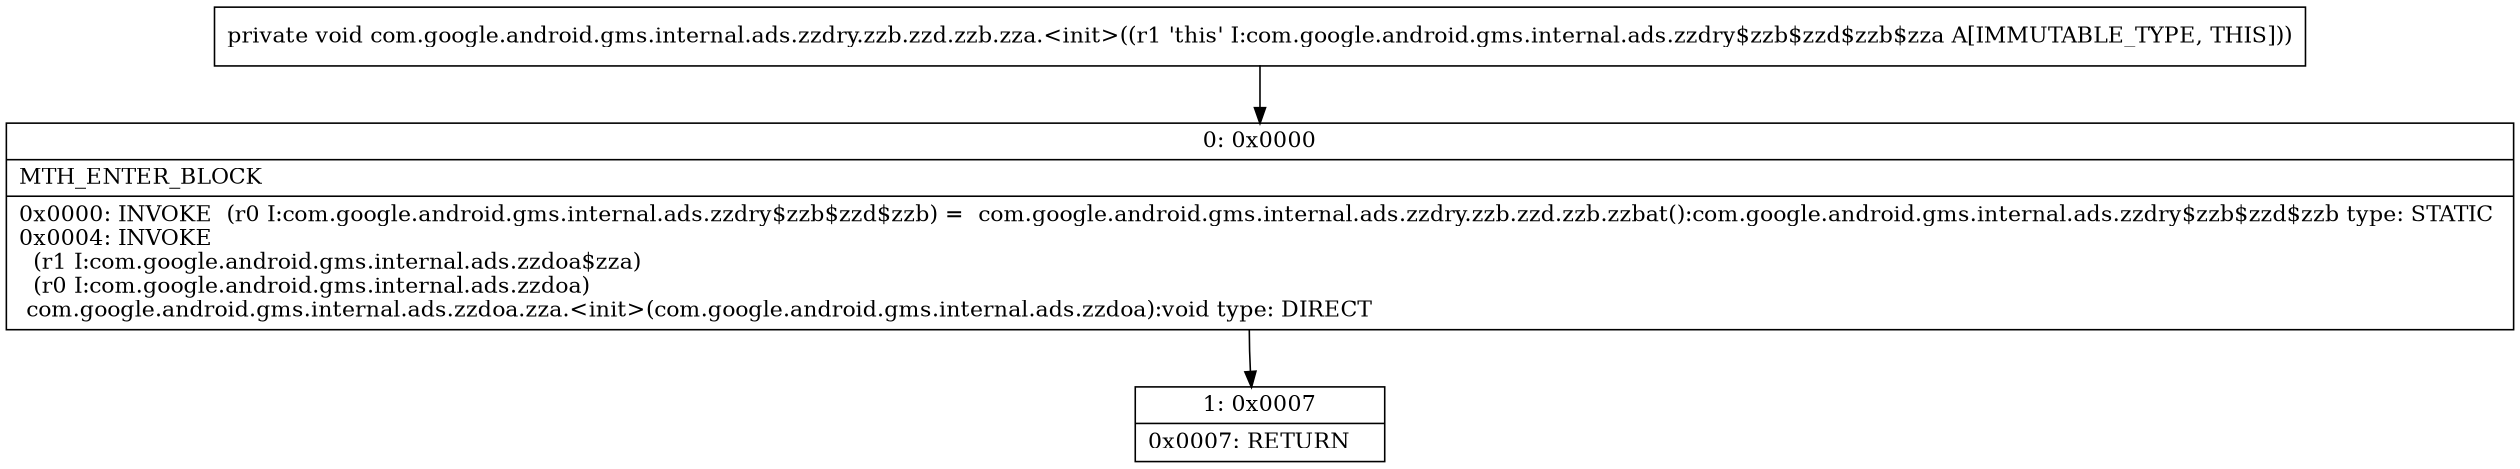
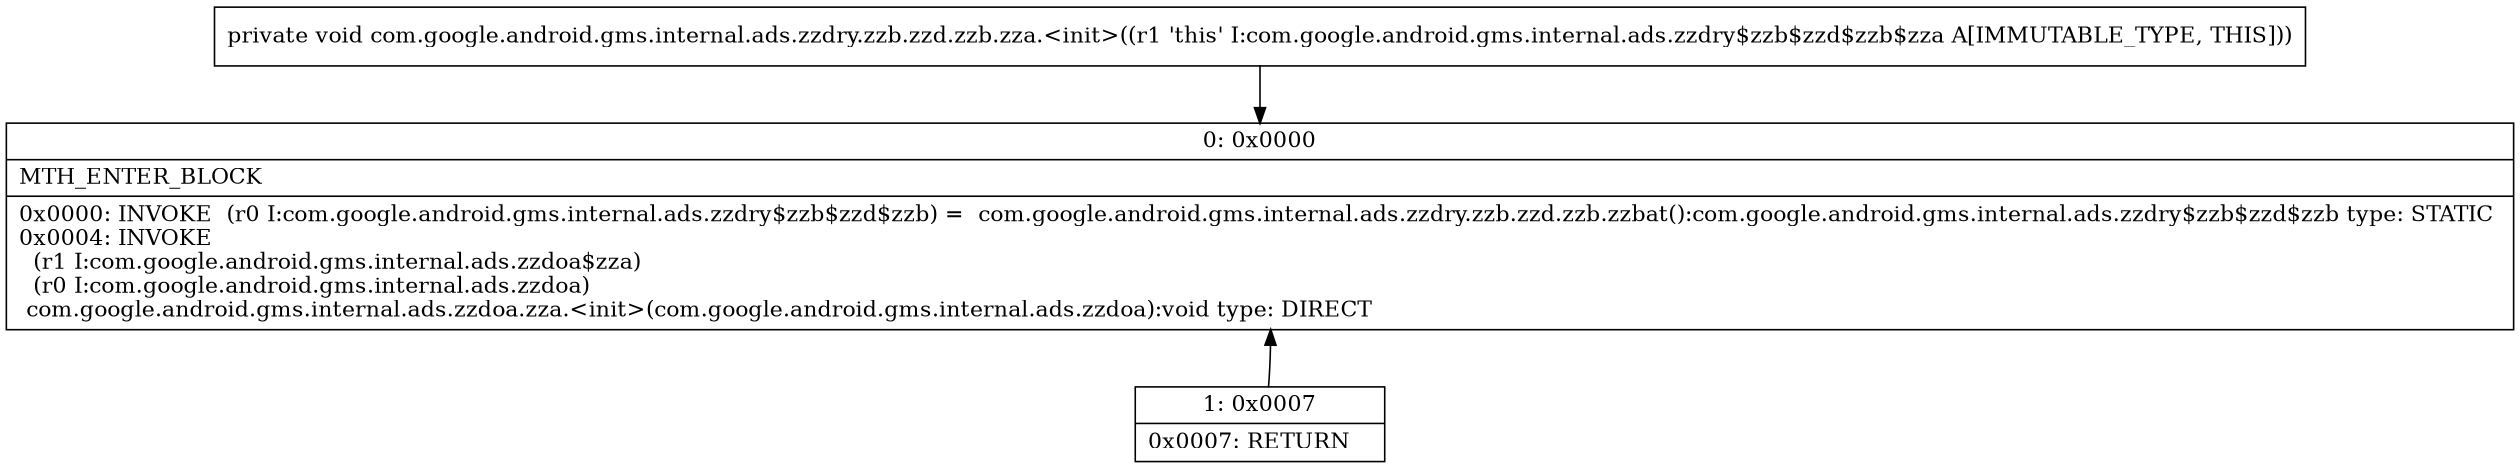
edge "0: 0x0000" -> "1: 0x0007": reversed
